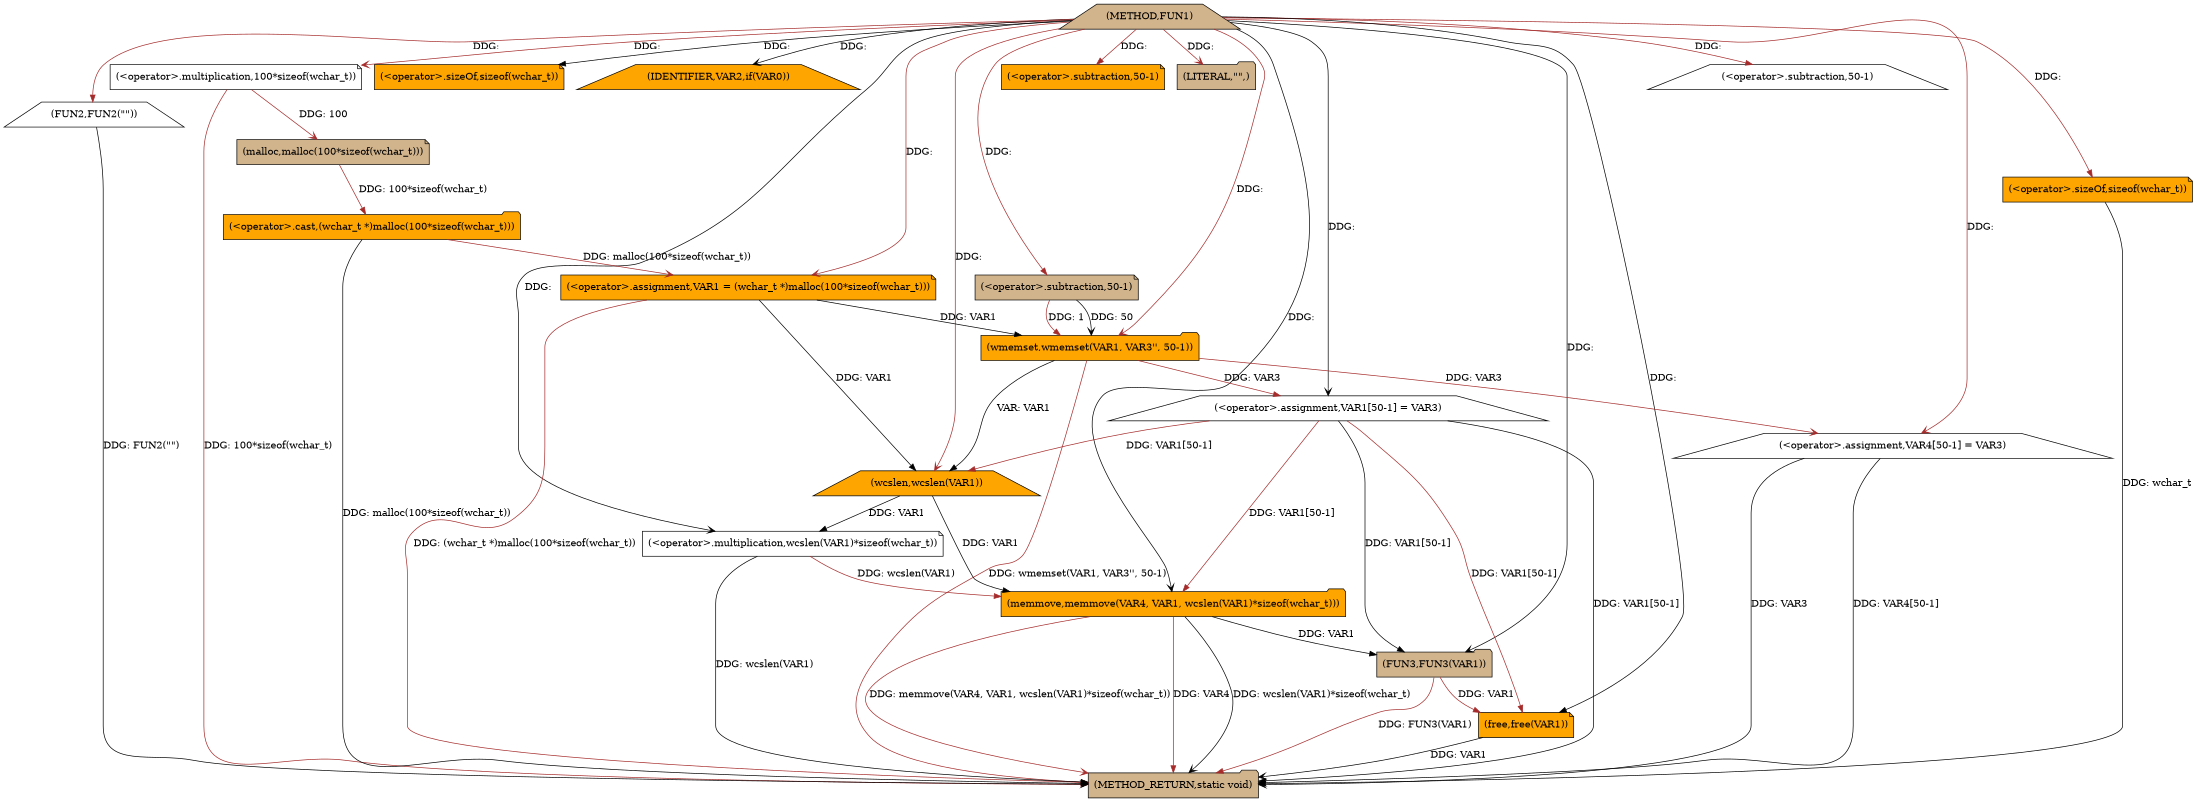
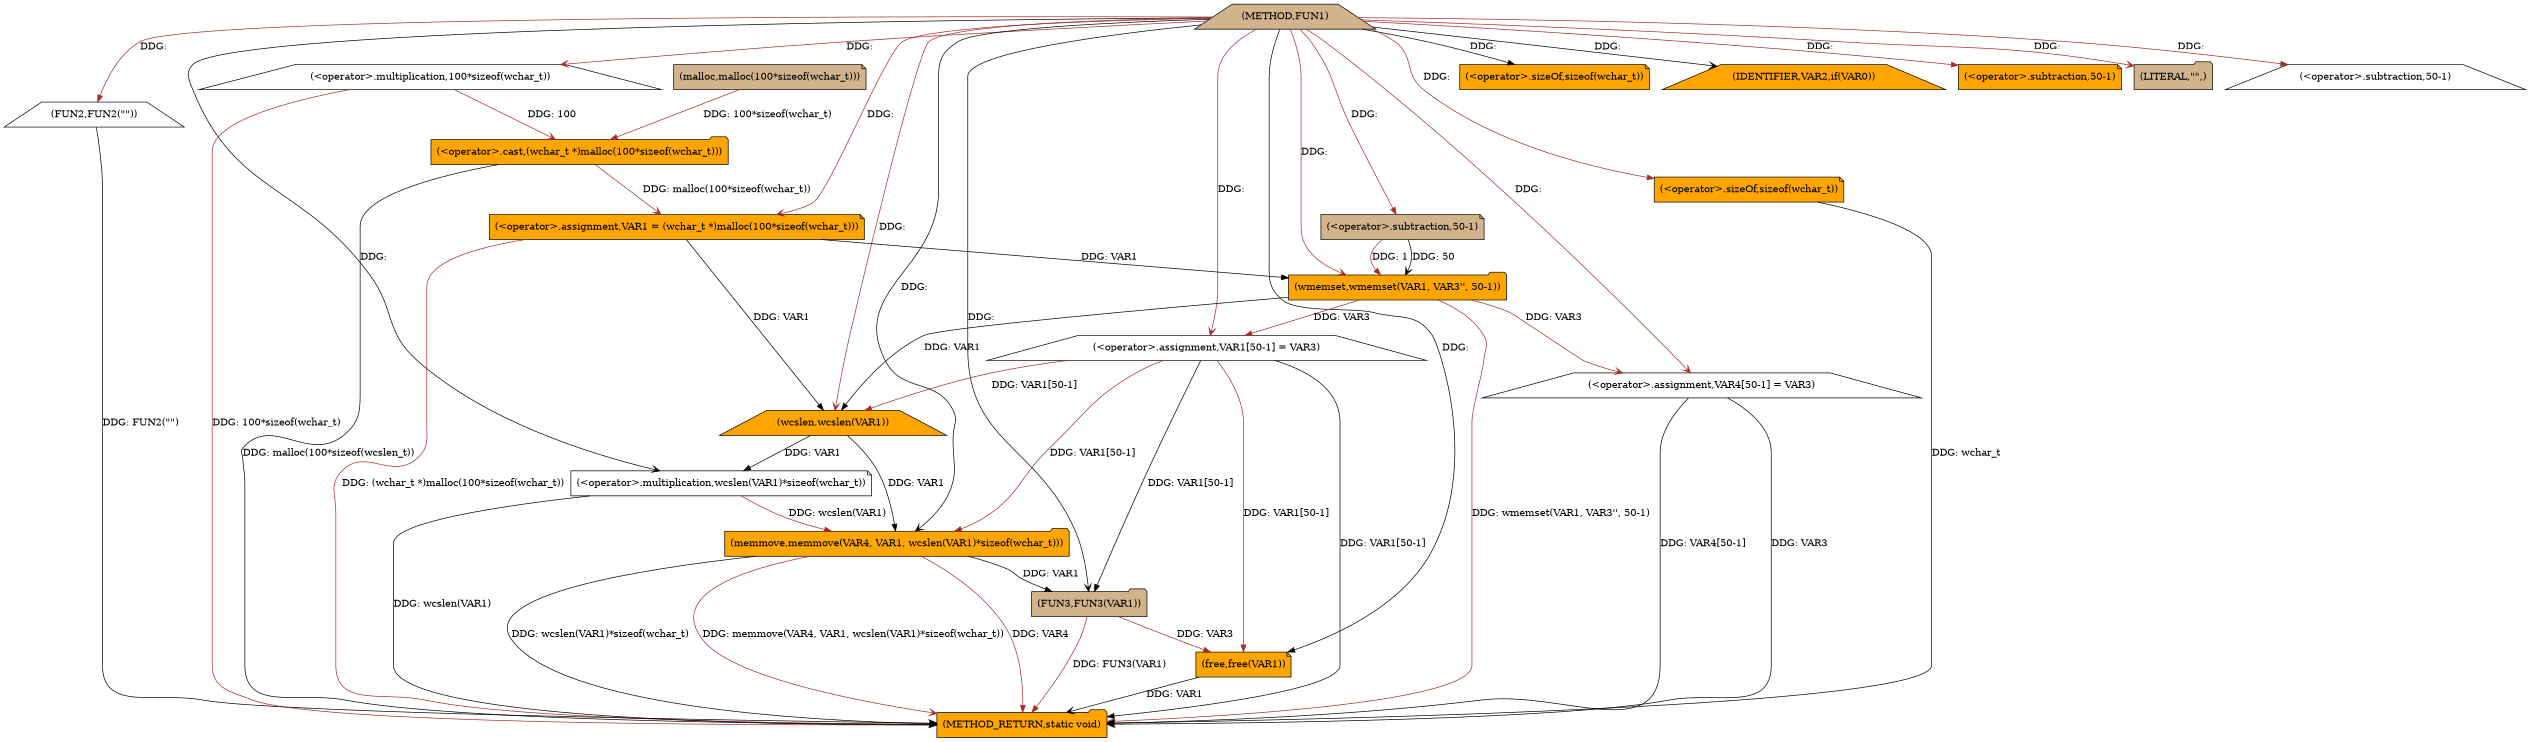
node "(<operator>.multiplication,100*sizeof(wchar_t))": shape note -> trapezium
edge "(<operator>.multiplication,100*sizeof(wchar_t))" -> "(malloc,malloc(100*sizeof(wchar_t)))": now "(<operator>.multiplication,100*sizeof(wchar_t))" -> "(<operator>.cast,(wchar_t *)malloc(100*sizeof(wchar_t)))"
edge "(METHOD,FUN1)" -> "(<operator>.assignment,VAR1[50-1] = VAR3)": color black -> brown
edge "(wmemset,wmemset(VAR1, VAR3'', 50-1))" -> "(wcslen,wcslen(VAR1))": label "VAR: VAR1" -> "DDG: VAR1"
edge "(<operator>.cast,(wchar_t *)malloc(100*sizeof(wchar_t)))" -> "(METHOD_RETURN,static void)": label "DDG: malloc(100*sizeof(wchar_t))" -> "DDG: malloc(100*sizeof(wcslen_t))"
edge "(FUN3,FUN3(VAR1))" -> "(free,free(VAR1))": label "DDG: VAR1" -> "DDG: VAR3"
node "(METHOD_RETURN,static void)": fillcolor tan -> orange
